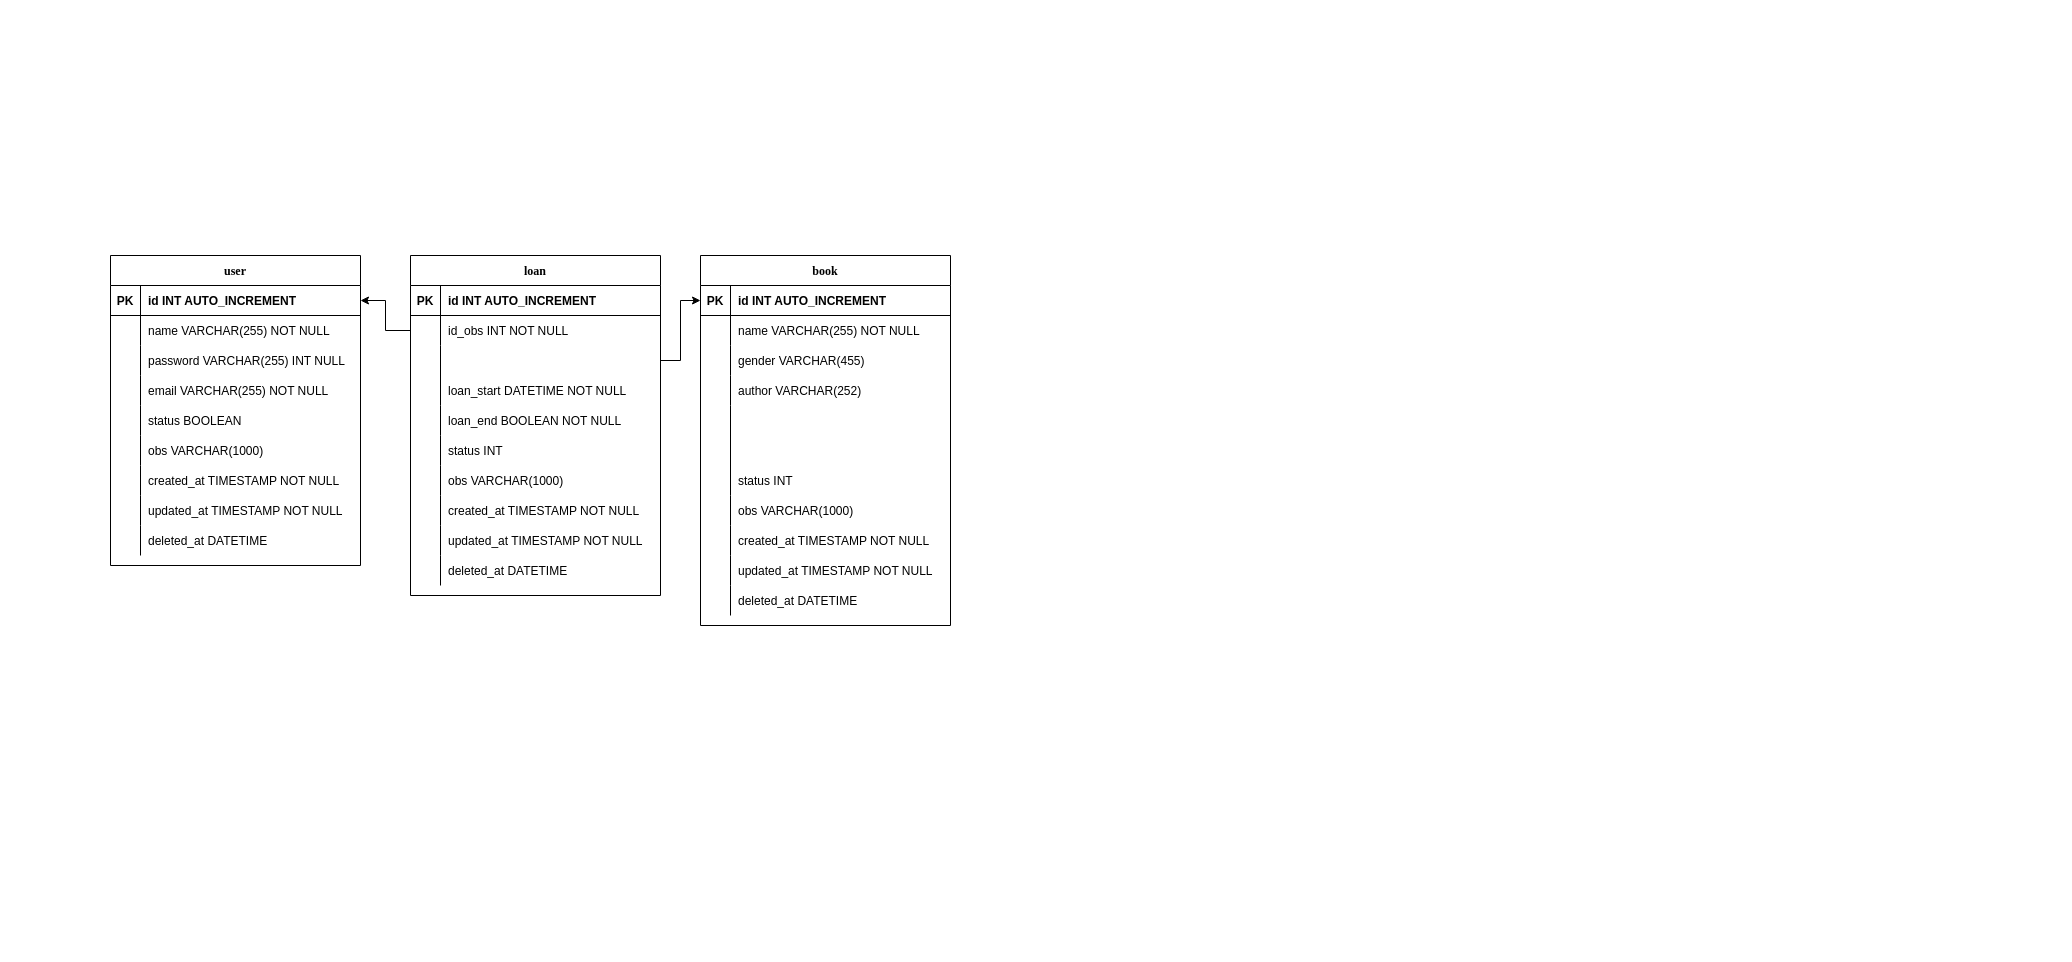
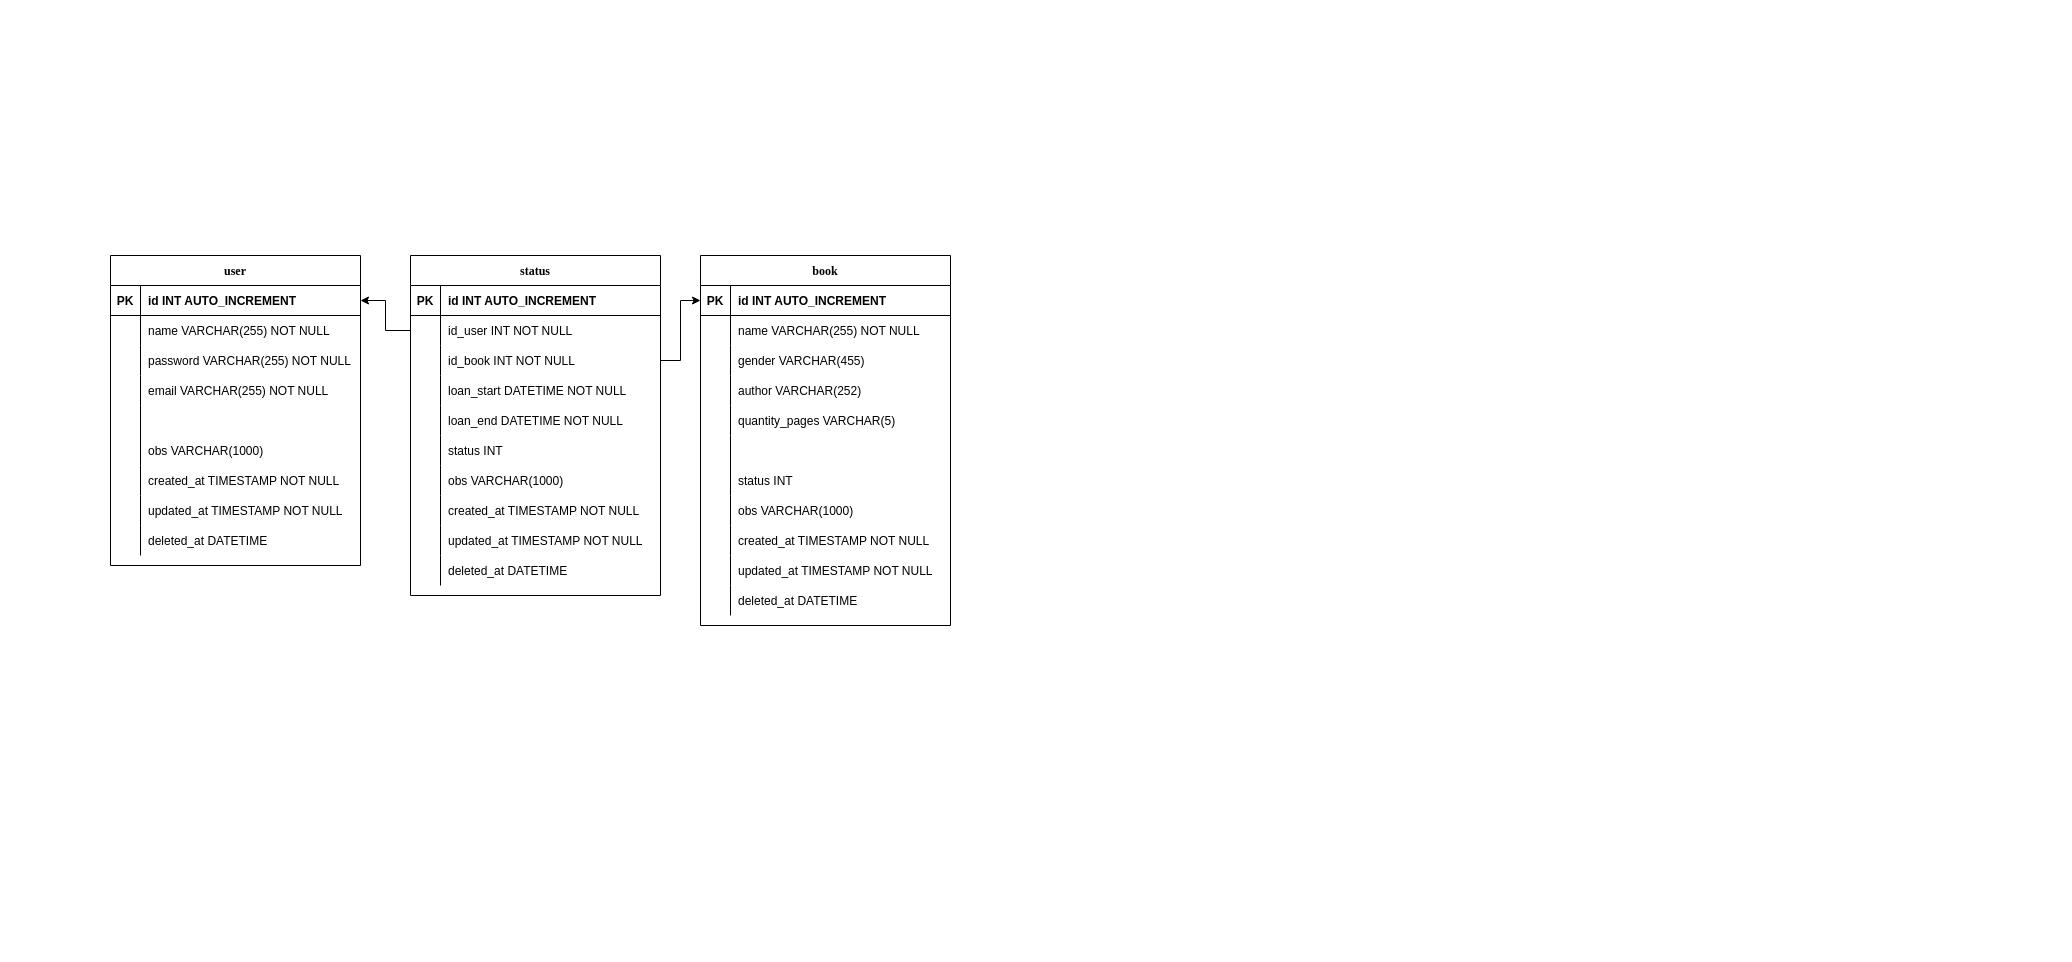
node "loan": label "loan" -> "status"
node "id_obs INT NOT NULL": label "id_obs INT NOT NULL" -> "id_user INT NOT NULL"
node "password VARCHAR(255) INT NULL": label "password VARCHAR(255) INT NULL" -> "password VARCHAR(255) NOT NULL"
node "id_book INT NOT NULL": added
node "status BOOLEAN": removed
node "loan_end BOOLEAN NOT NULL": label "loan_end BOOLEAN NOT NULL" -> "loan_end DATETIME NOT NULL"
node "quantity_pages VARCHAR(5)": added
